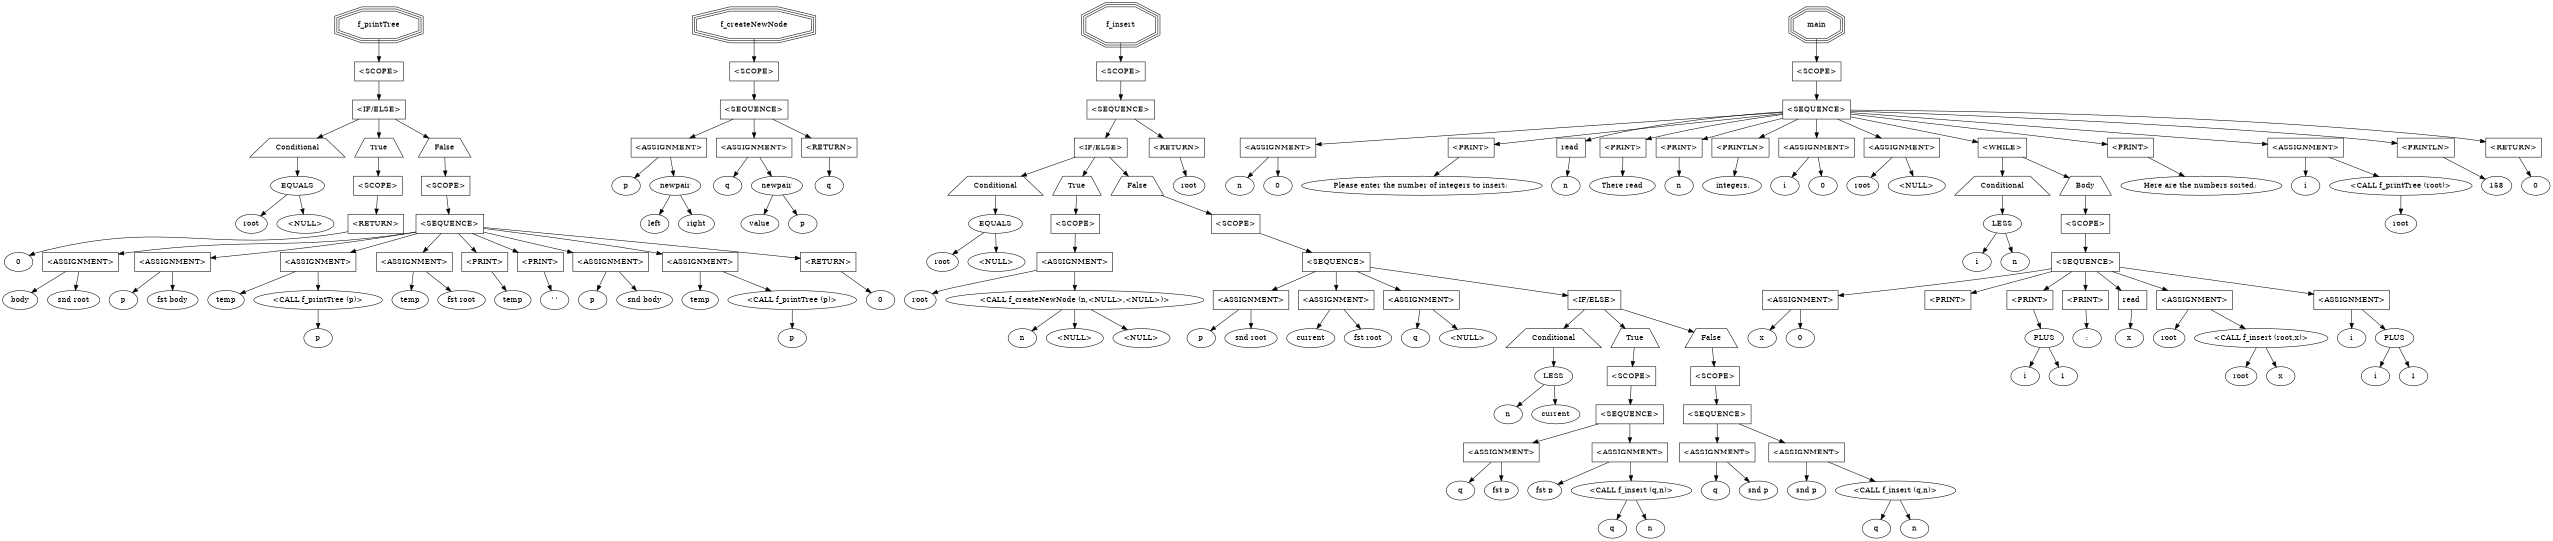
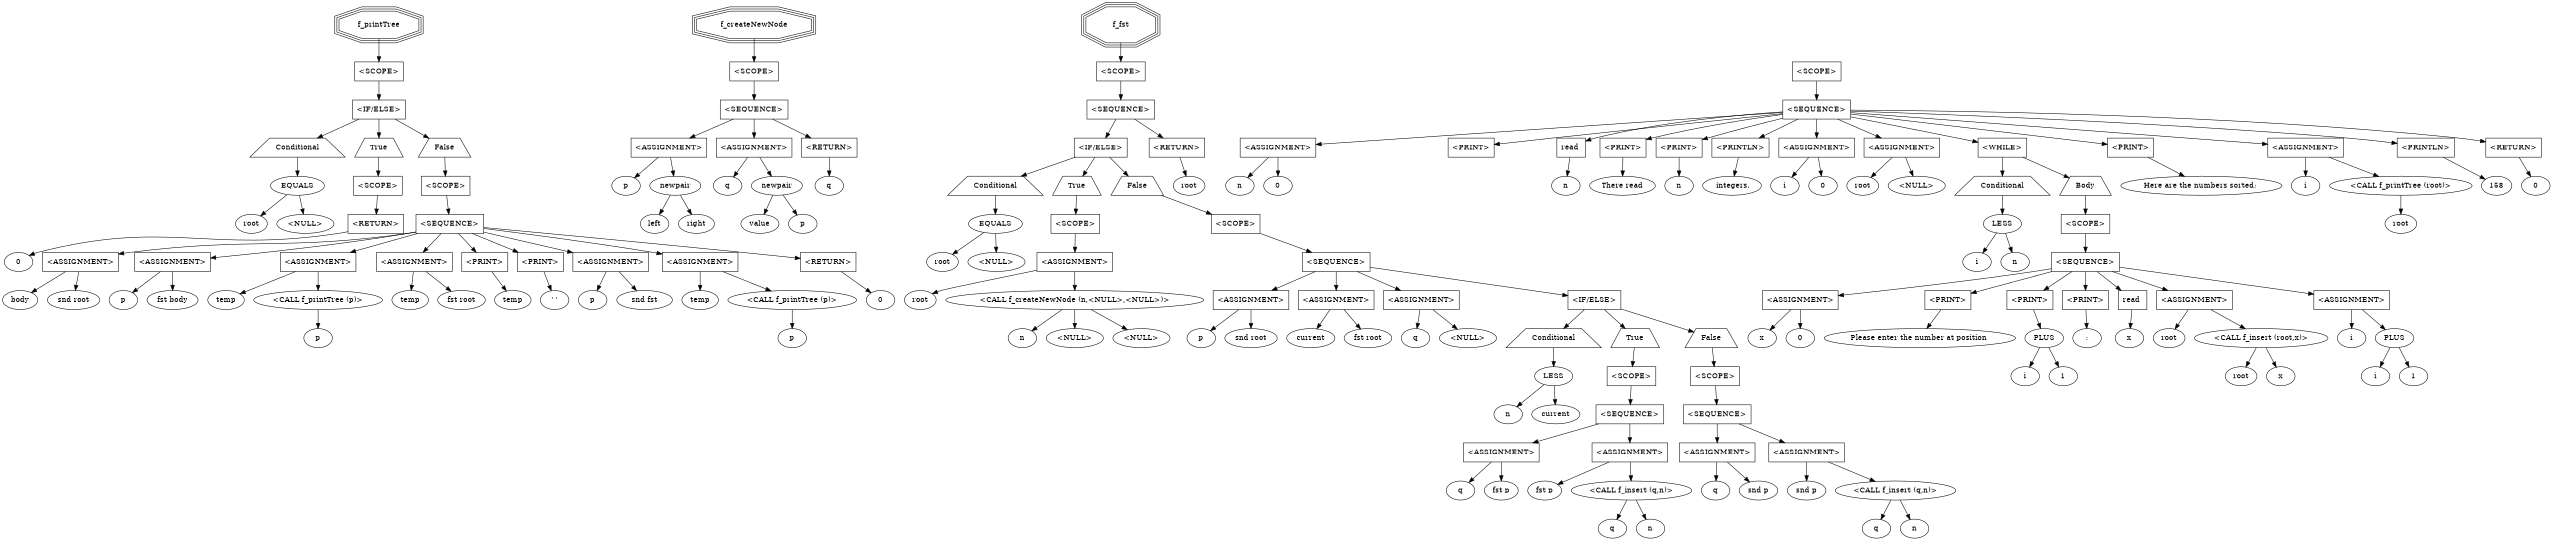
node "f_insert": label "f_insert" -> "f_fst"
node "main": removed
node "Please enter the number of integers to insert:": removed
node "snd body": label "snd body" -> "snd fst"
node "Please enter the number at position": added
